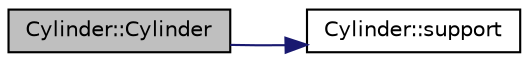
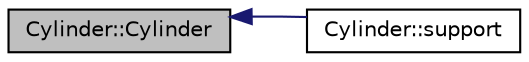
edge "Cylinder::Cylinder" -> "Cylinder::support": reversed
